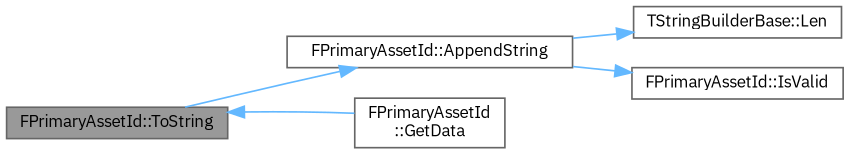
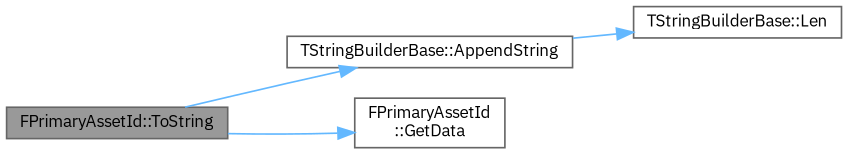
node "FPrimaryAssetId::AppendString": label "FPrimaryAssetId::AppendString" -> "TStringBuilderBase::AppendString"
node "FPrimaryAssetId::IsValid": removed
edge "FPrimaryAssetId ::GetData" -> "FPrimaryAssetId::ToString": reversed
